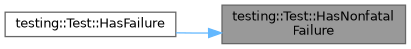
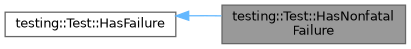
edge "testing::Test::HasFailure" -> "testing::Test::HasNonfatal Failure": reversed
